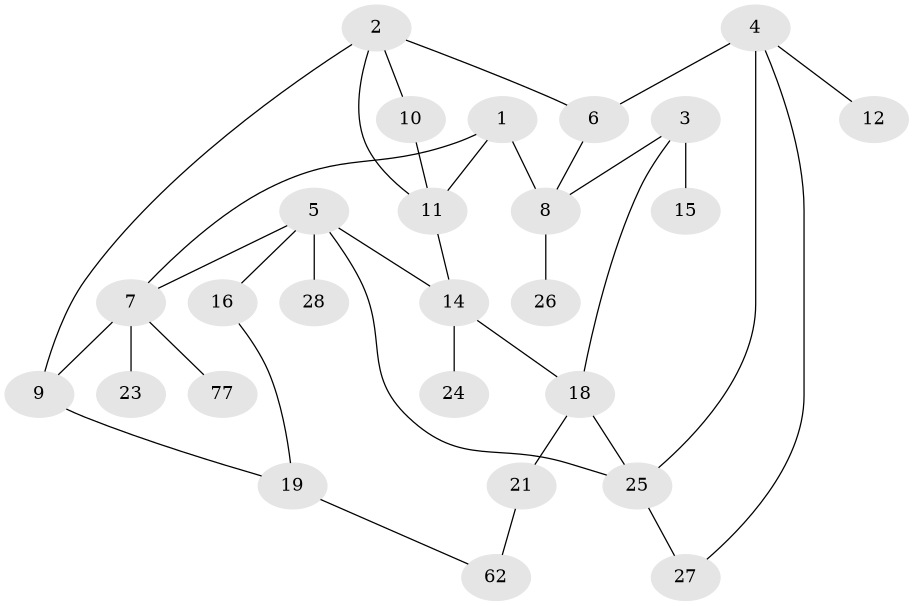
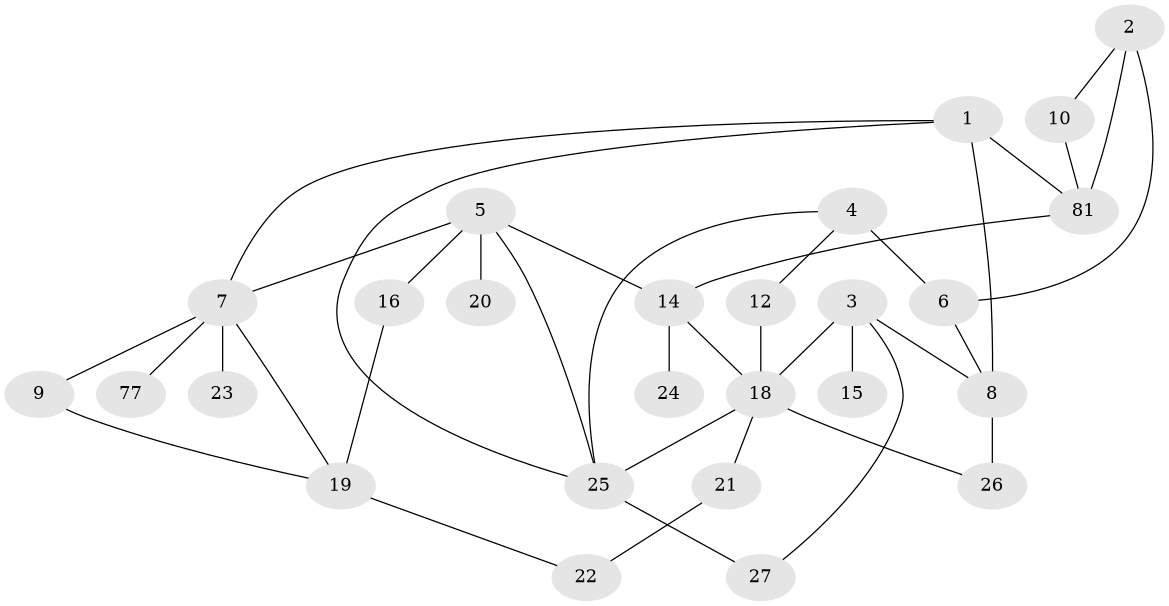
edge "1" -- "25": added
edge "2" -- "9": removed
node "11": label "11" -> "81"
node "28": label "28" -> "20"
edge "4" -- "27": now "3" -- "27"
edge "12" -- "18": added
edge "7" -- "19": added
edge "18" -- "26": added
node "62": label "62" -> "22"
